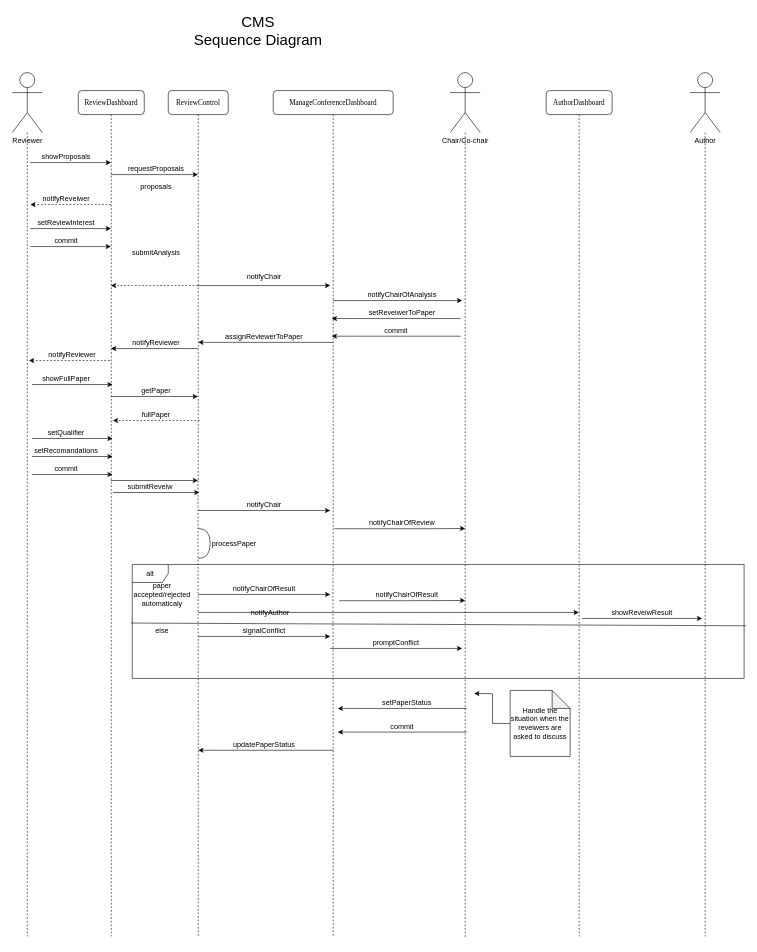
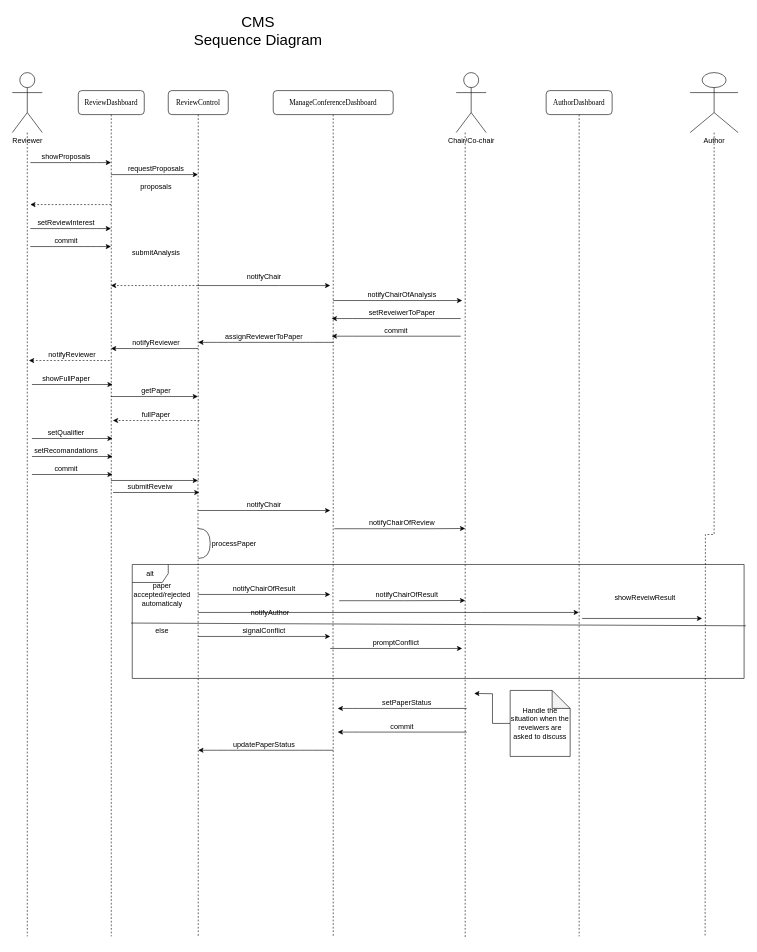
node "Chair/Co-chair": moved (465, 102) -> (471, 102)
node "Author": size 30x60 -> 48x60
node "notifyReveiwer": removed
node "showReveiwResult": moved (642, 612) -> (645, 597)
